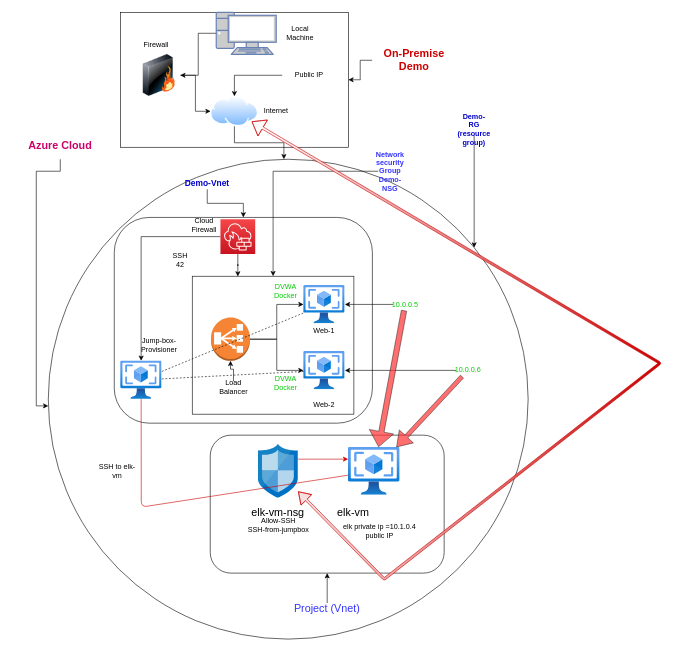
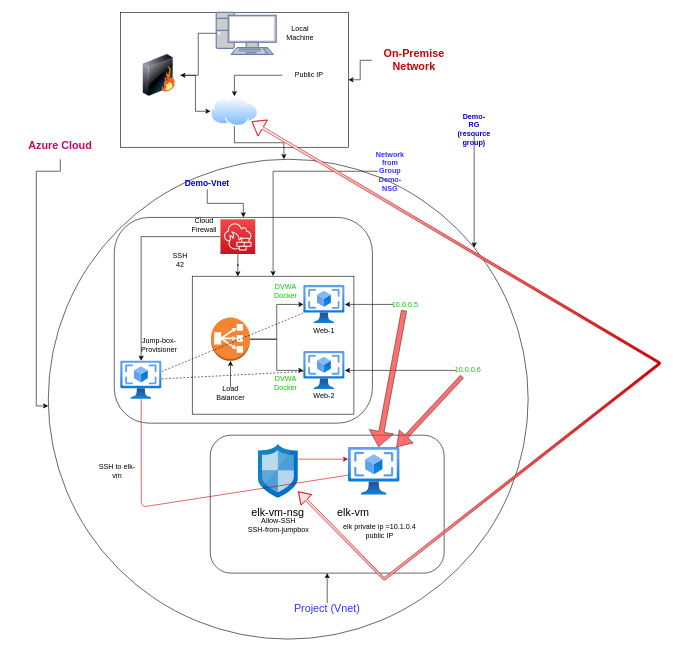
node "Firewall": removed
node "On-Premise Demo": label "On-Premise Demo" -> "On-Premise Network"
node "Internet": removed
node "Network security Group Demo-NSG": label "Network security Group Demo-NSG" -> "Network from Group Demo-NSG"
node "Load Balancer": moved (234, 387) -> (231, 393)
node "Web-2": moved (324, 405) -> (324, 396)
